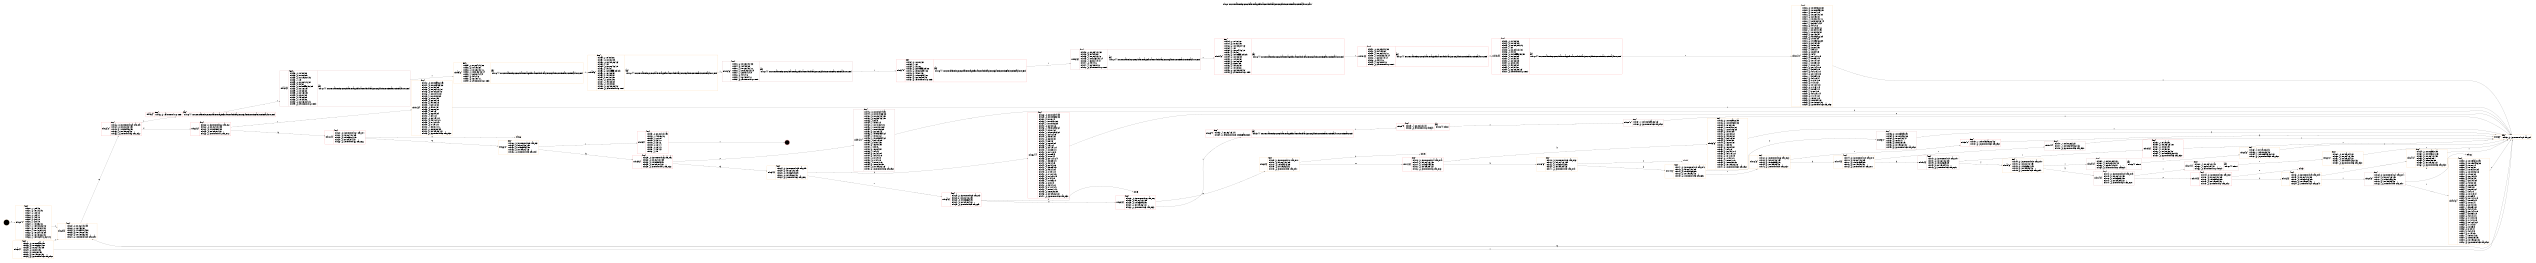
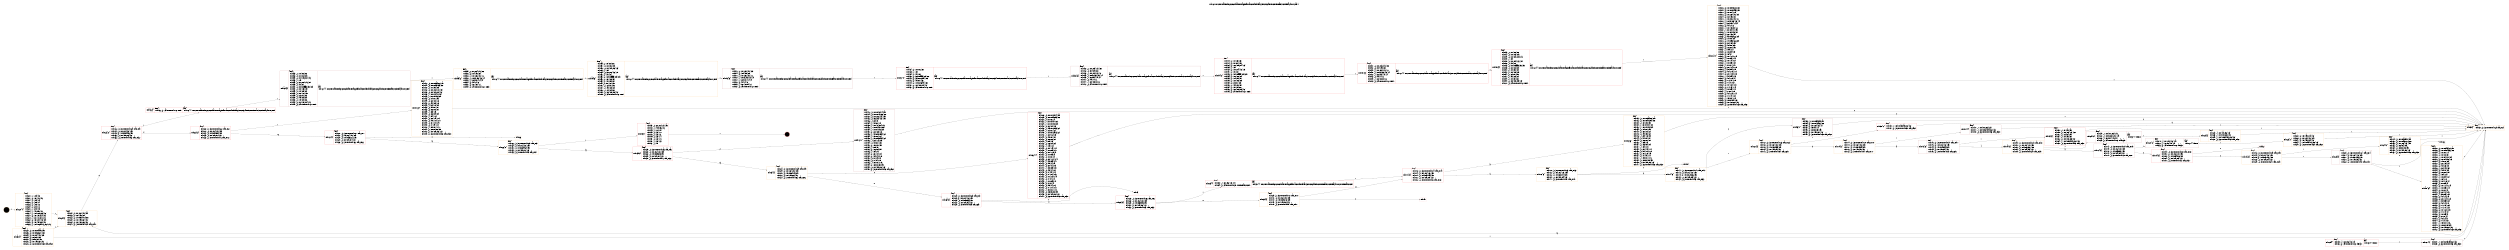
edge "0x401cd5 [9]" -> "0x401cde [9]": now "0x401cd5 [9]" -> "0x401715 [25]"
